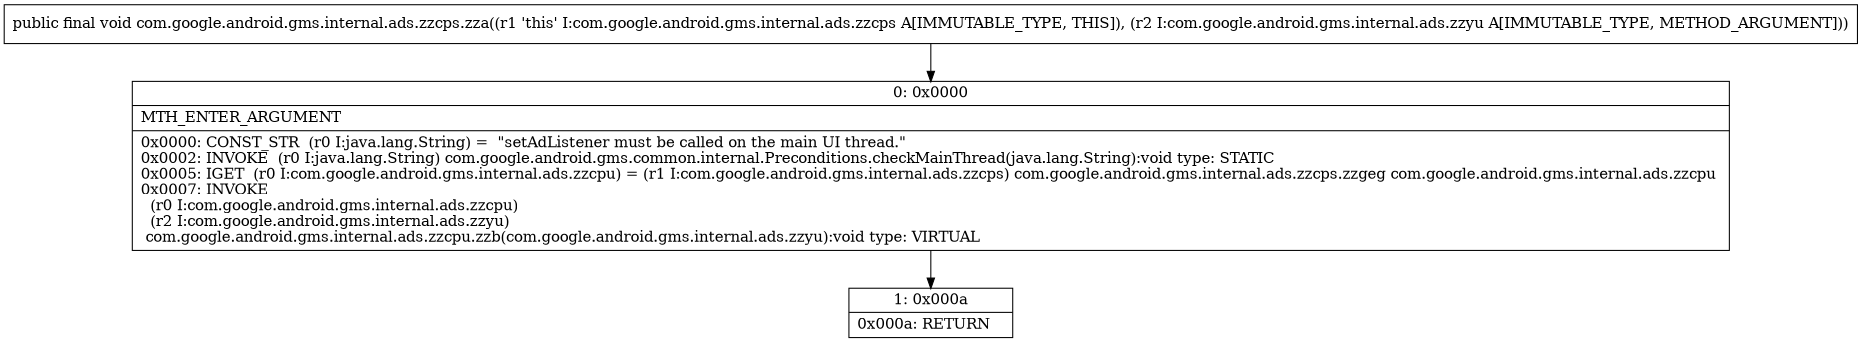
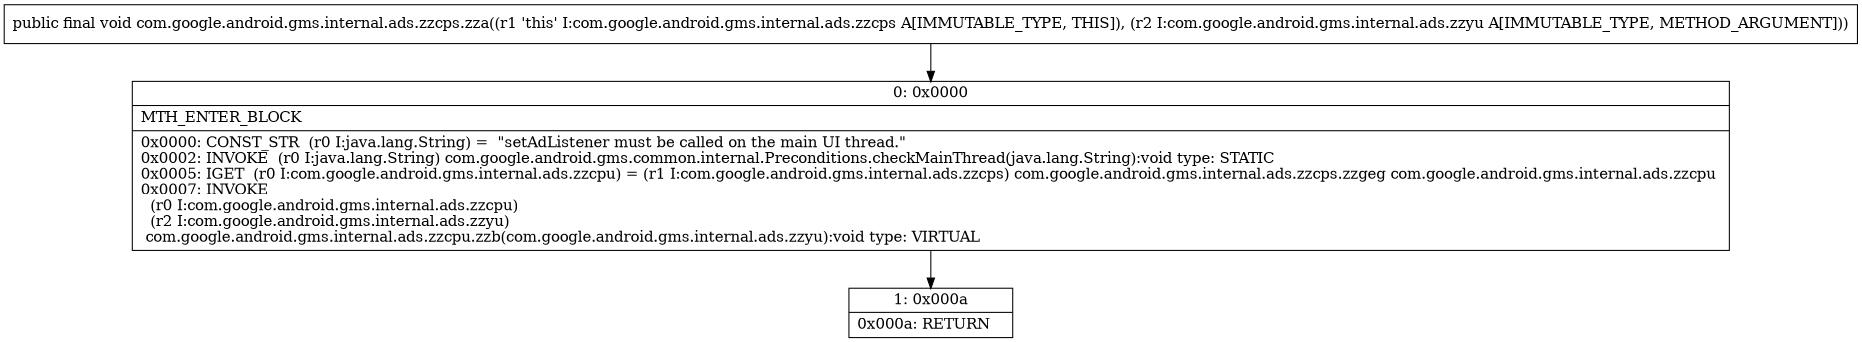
node "0: 0x0000": text "MTH_ENTER_ARGUMENT" -> "MTH_ENTER_BLOCK"
